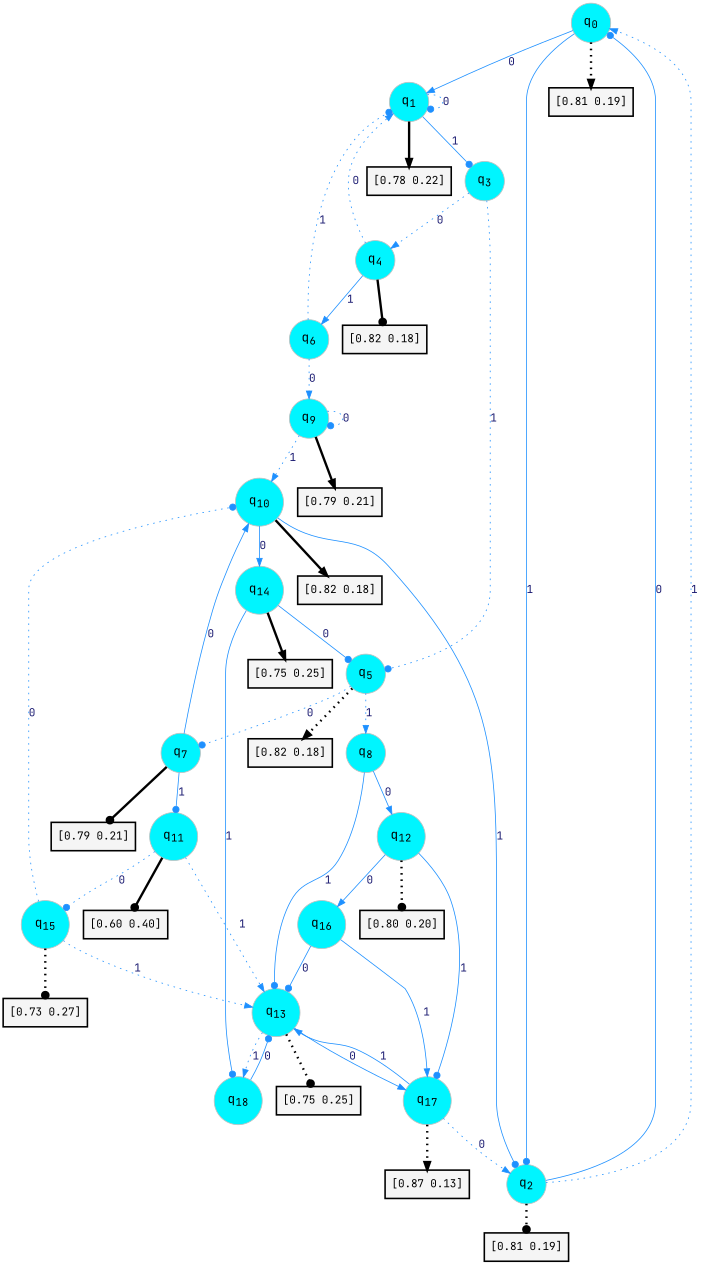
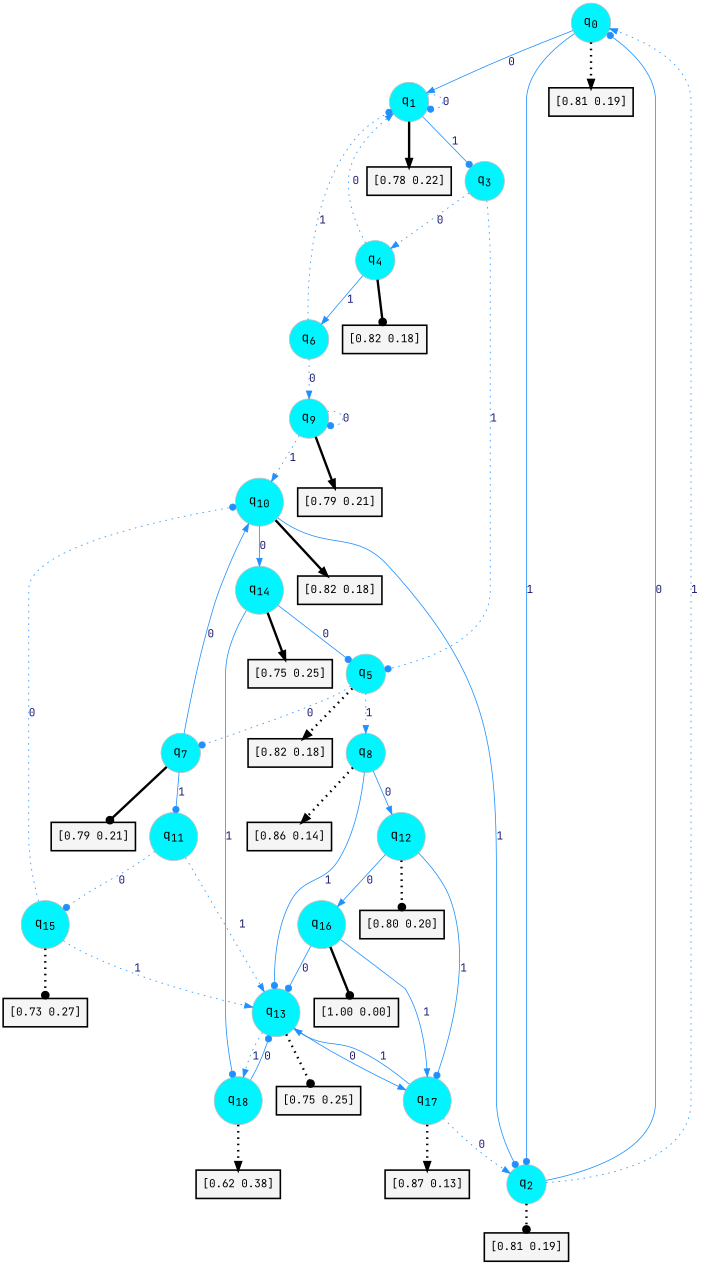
node "[0.86 0.14]": added
node "[0.60 0.40]": removed
node "[1.00 0.00]": added
node "[0.62 0.38]": added
